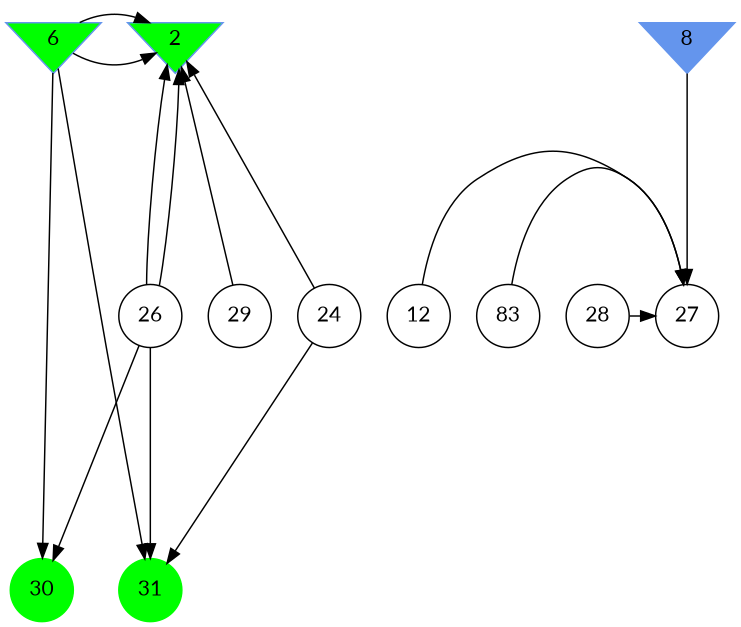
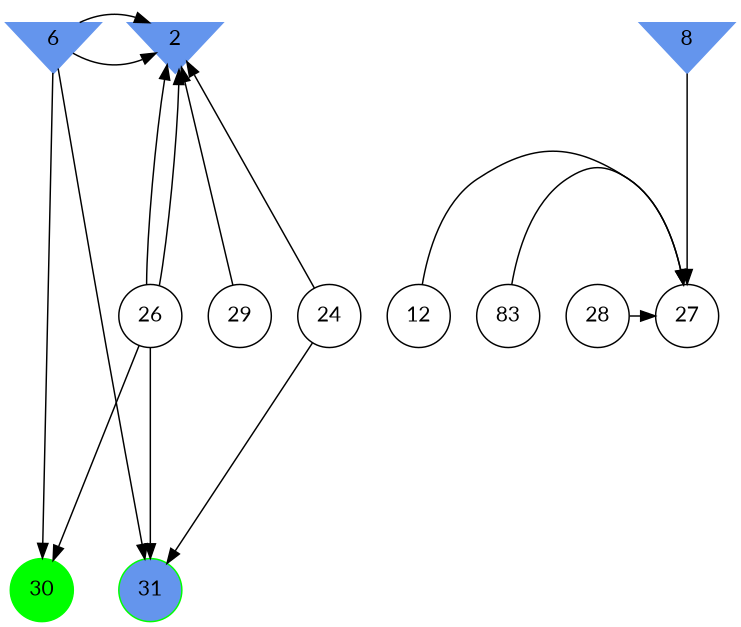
node "6": fillcolor green -> cornflowerblue
node "2": fillcolor green -> cornflowerblue
node "31": fillcolor green -> cornflowerblue
